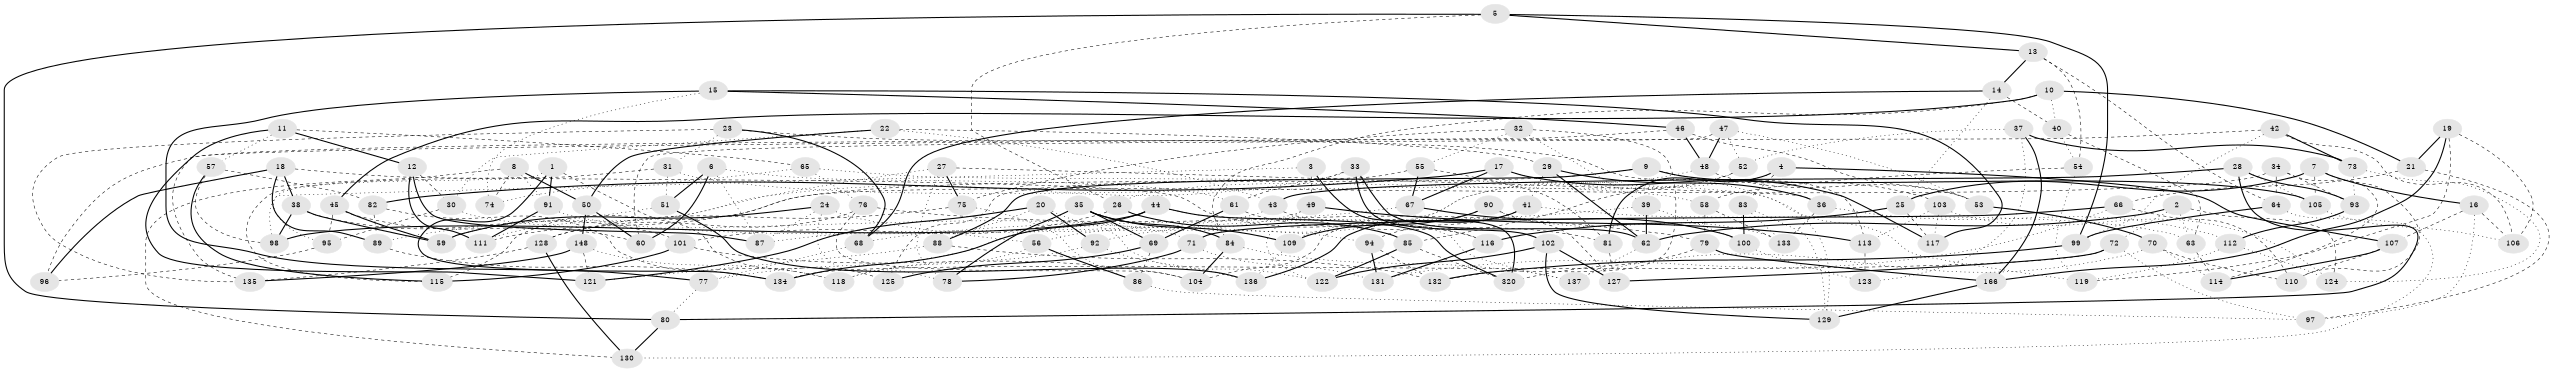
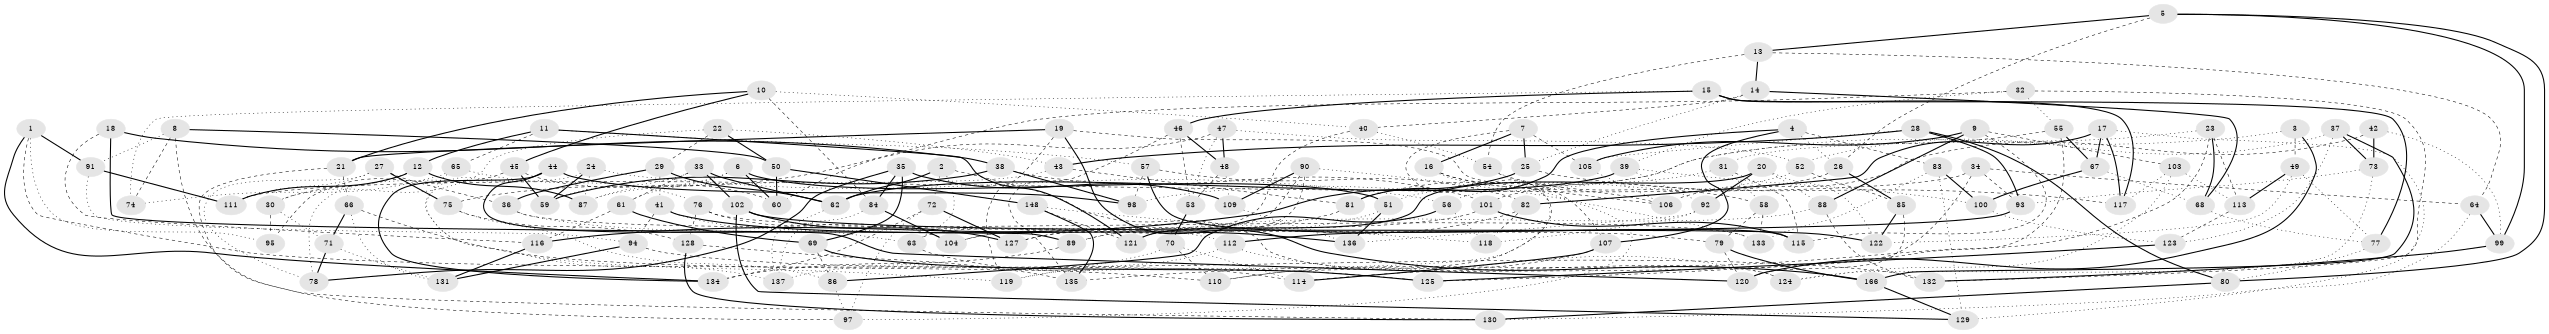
edge "123" -- "125": added
node "96": removed
node "320": label "320" -> "120"
